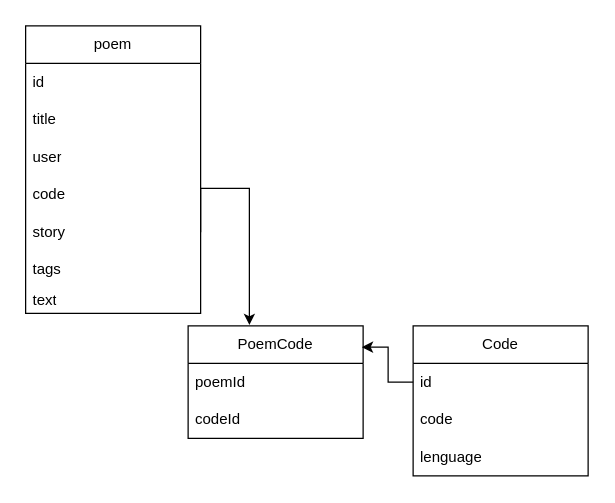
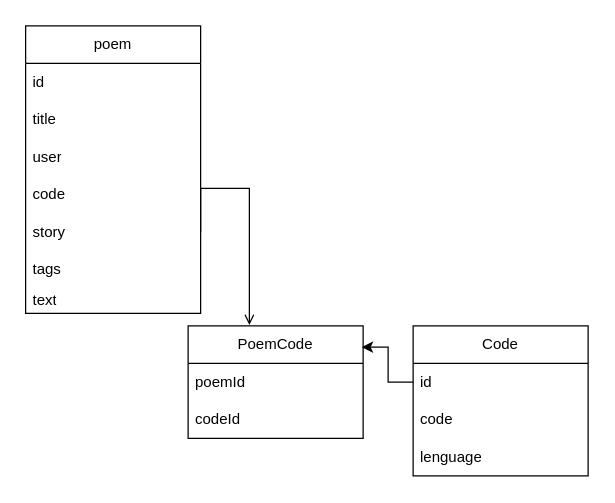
edge "story" -> "PoemCode": arrowhead classic -> open
